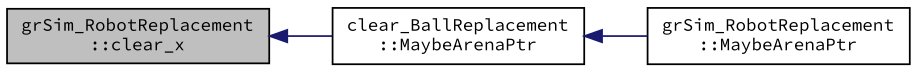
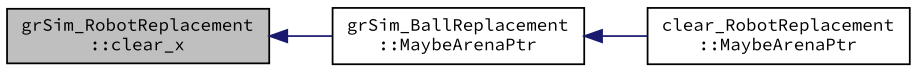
node "clear_BallReplacement ::MaybeArenaPtr": label "clear_BallReplacement ::MaybeArenaPtr" -> "grSim_BallReplacement ::MaybeArenaPtr"
node "grSim_RobotReplacement ::MaybeArenaPtr": label "grSim_RobotReplacement ::MaybeArenaPtr" -> "clear_RobotReplacement ::MaybeArenaPtr"
